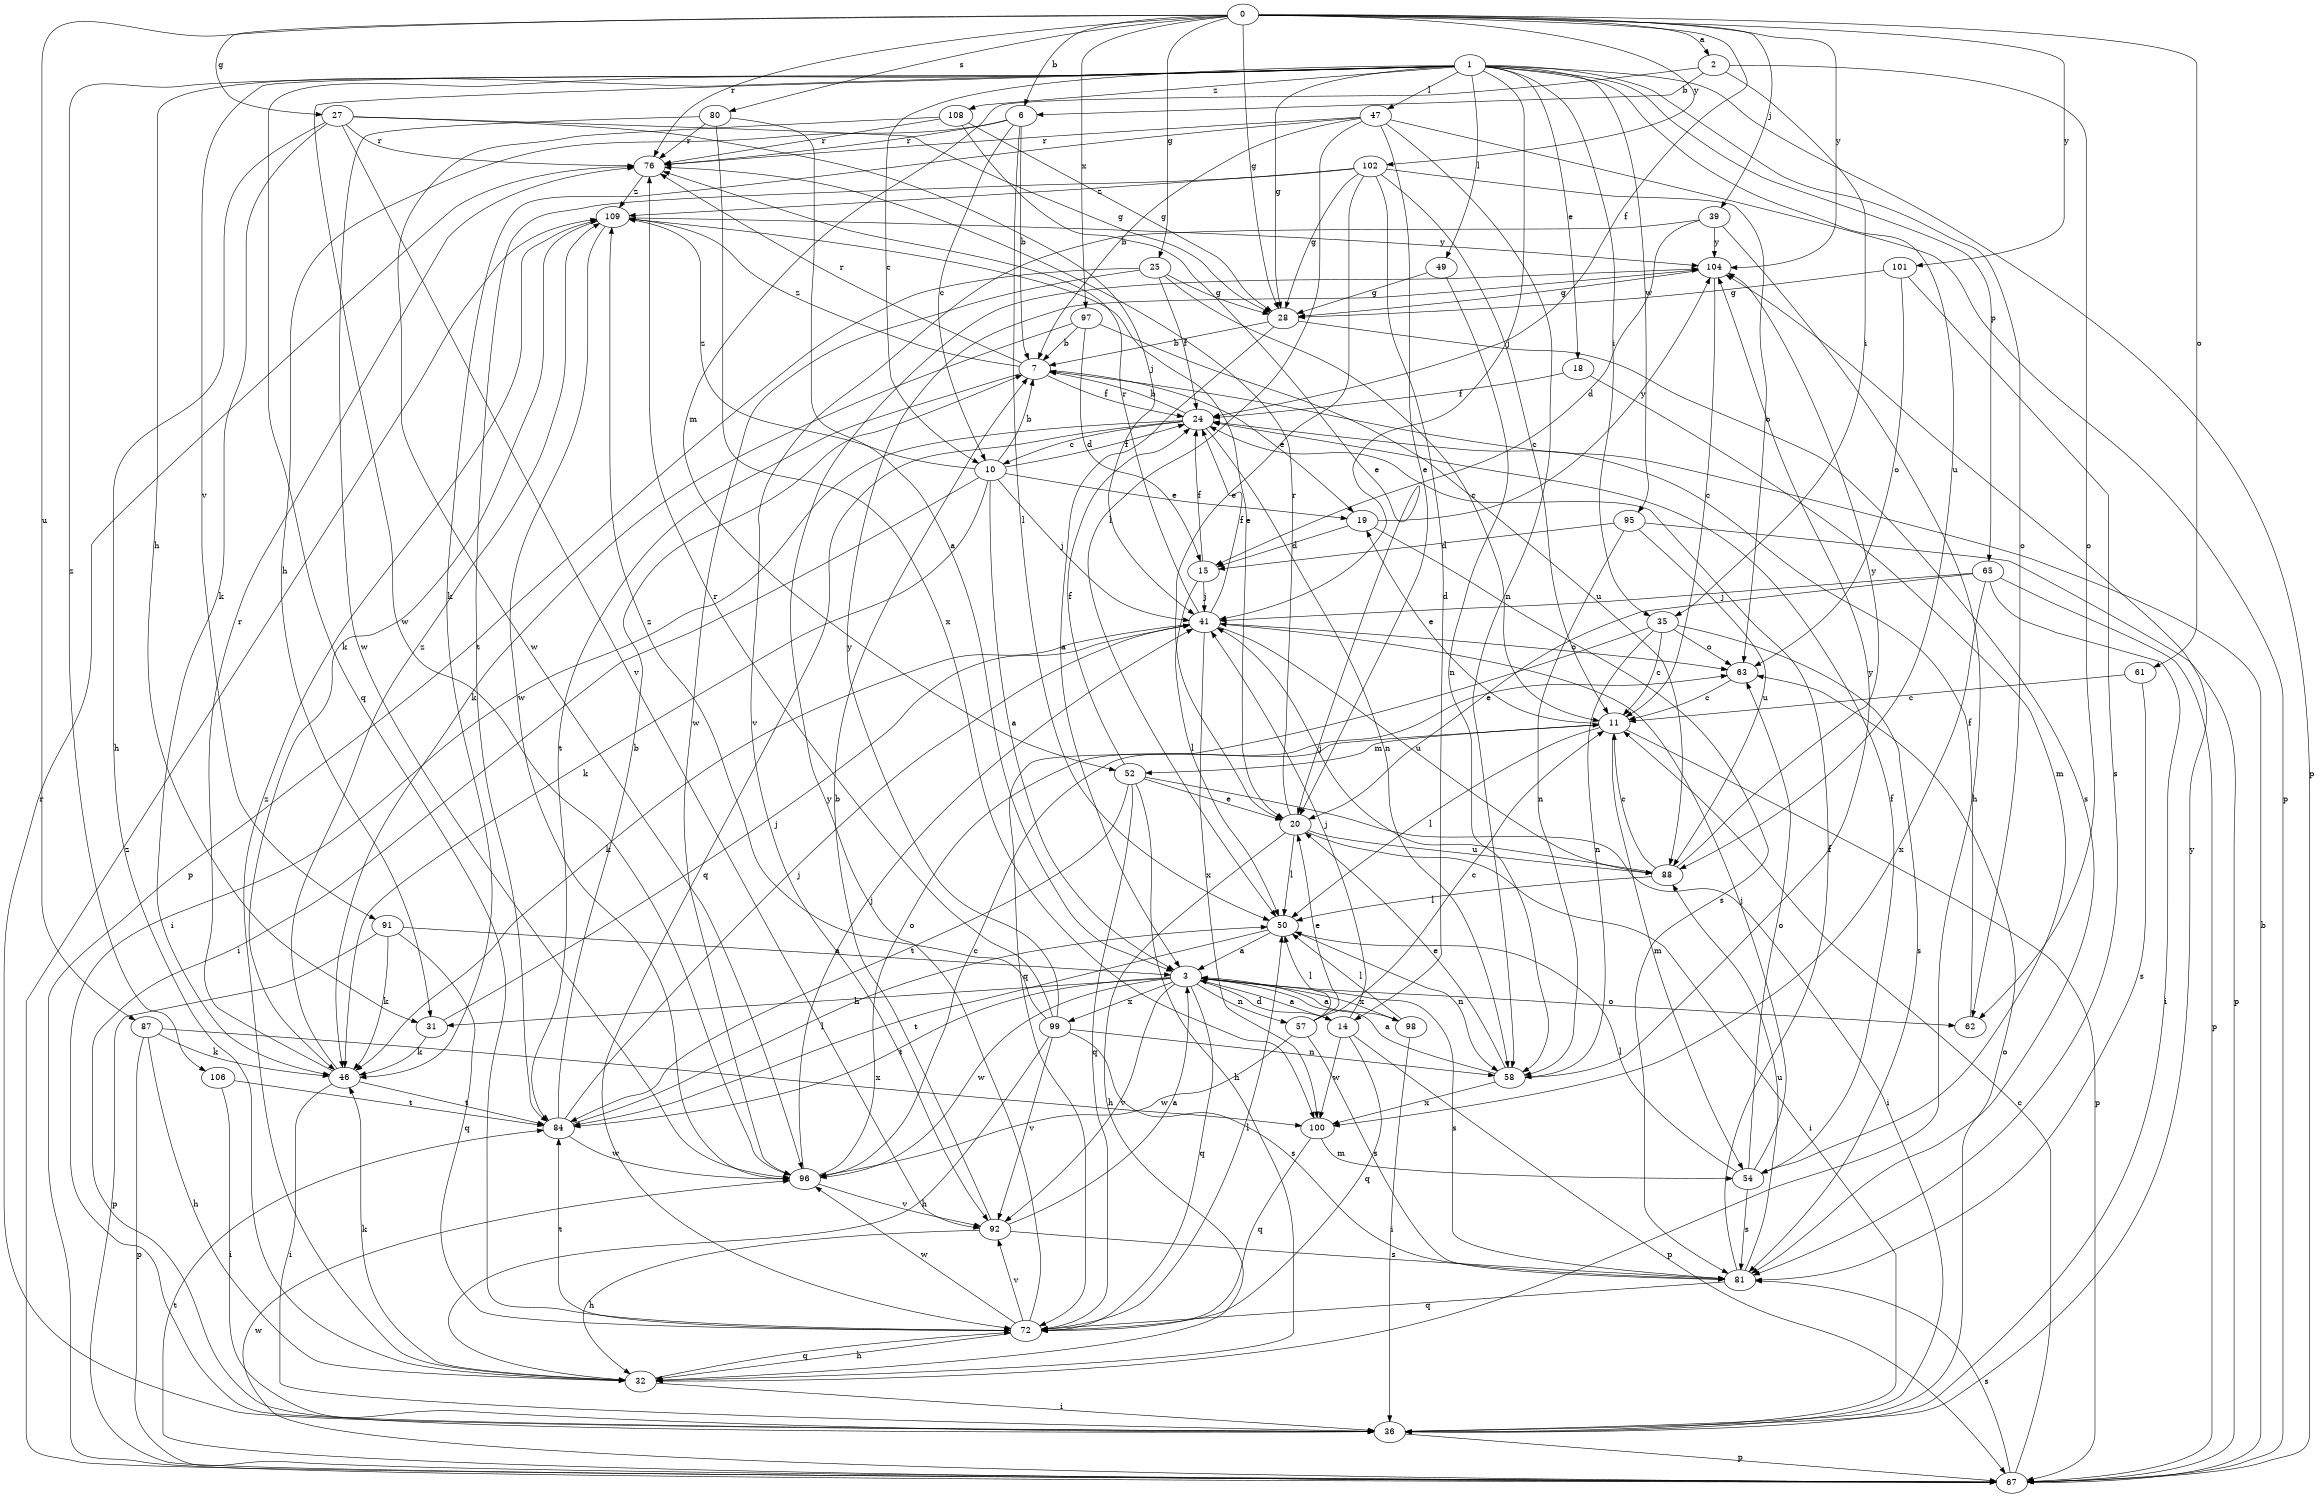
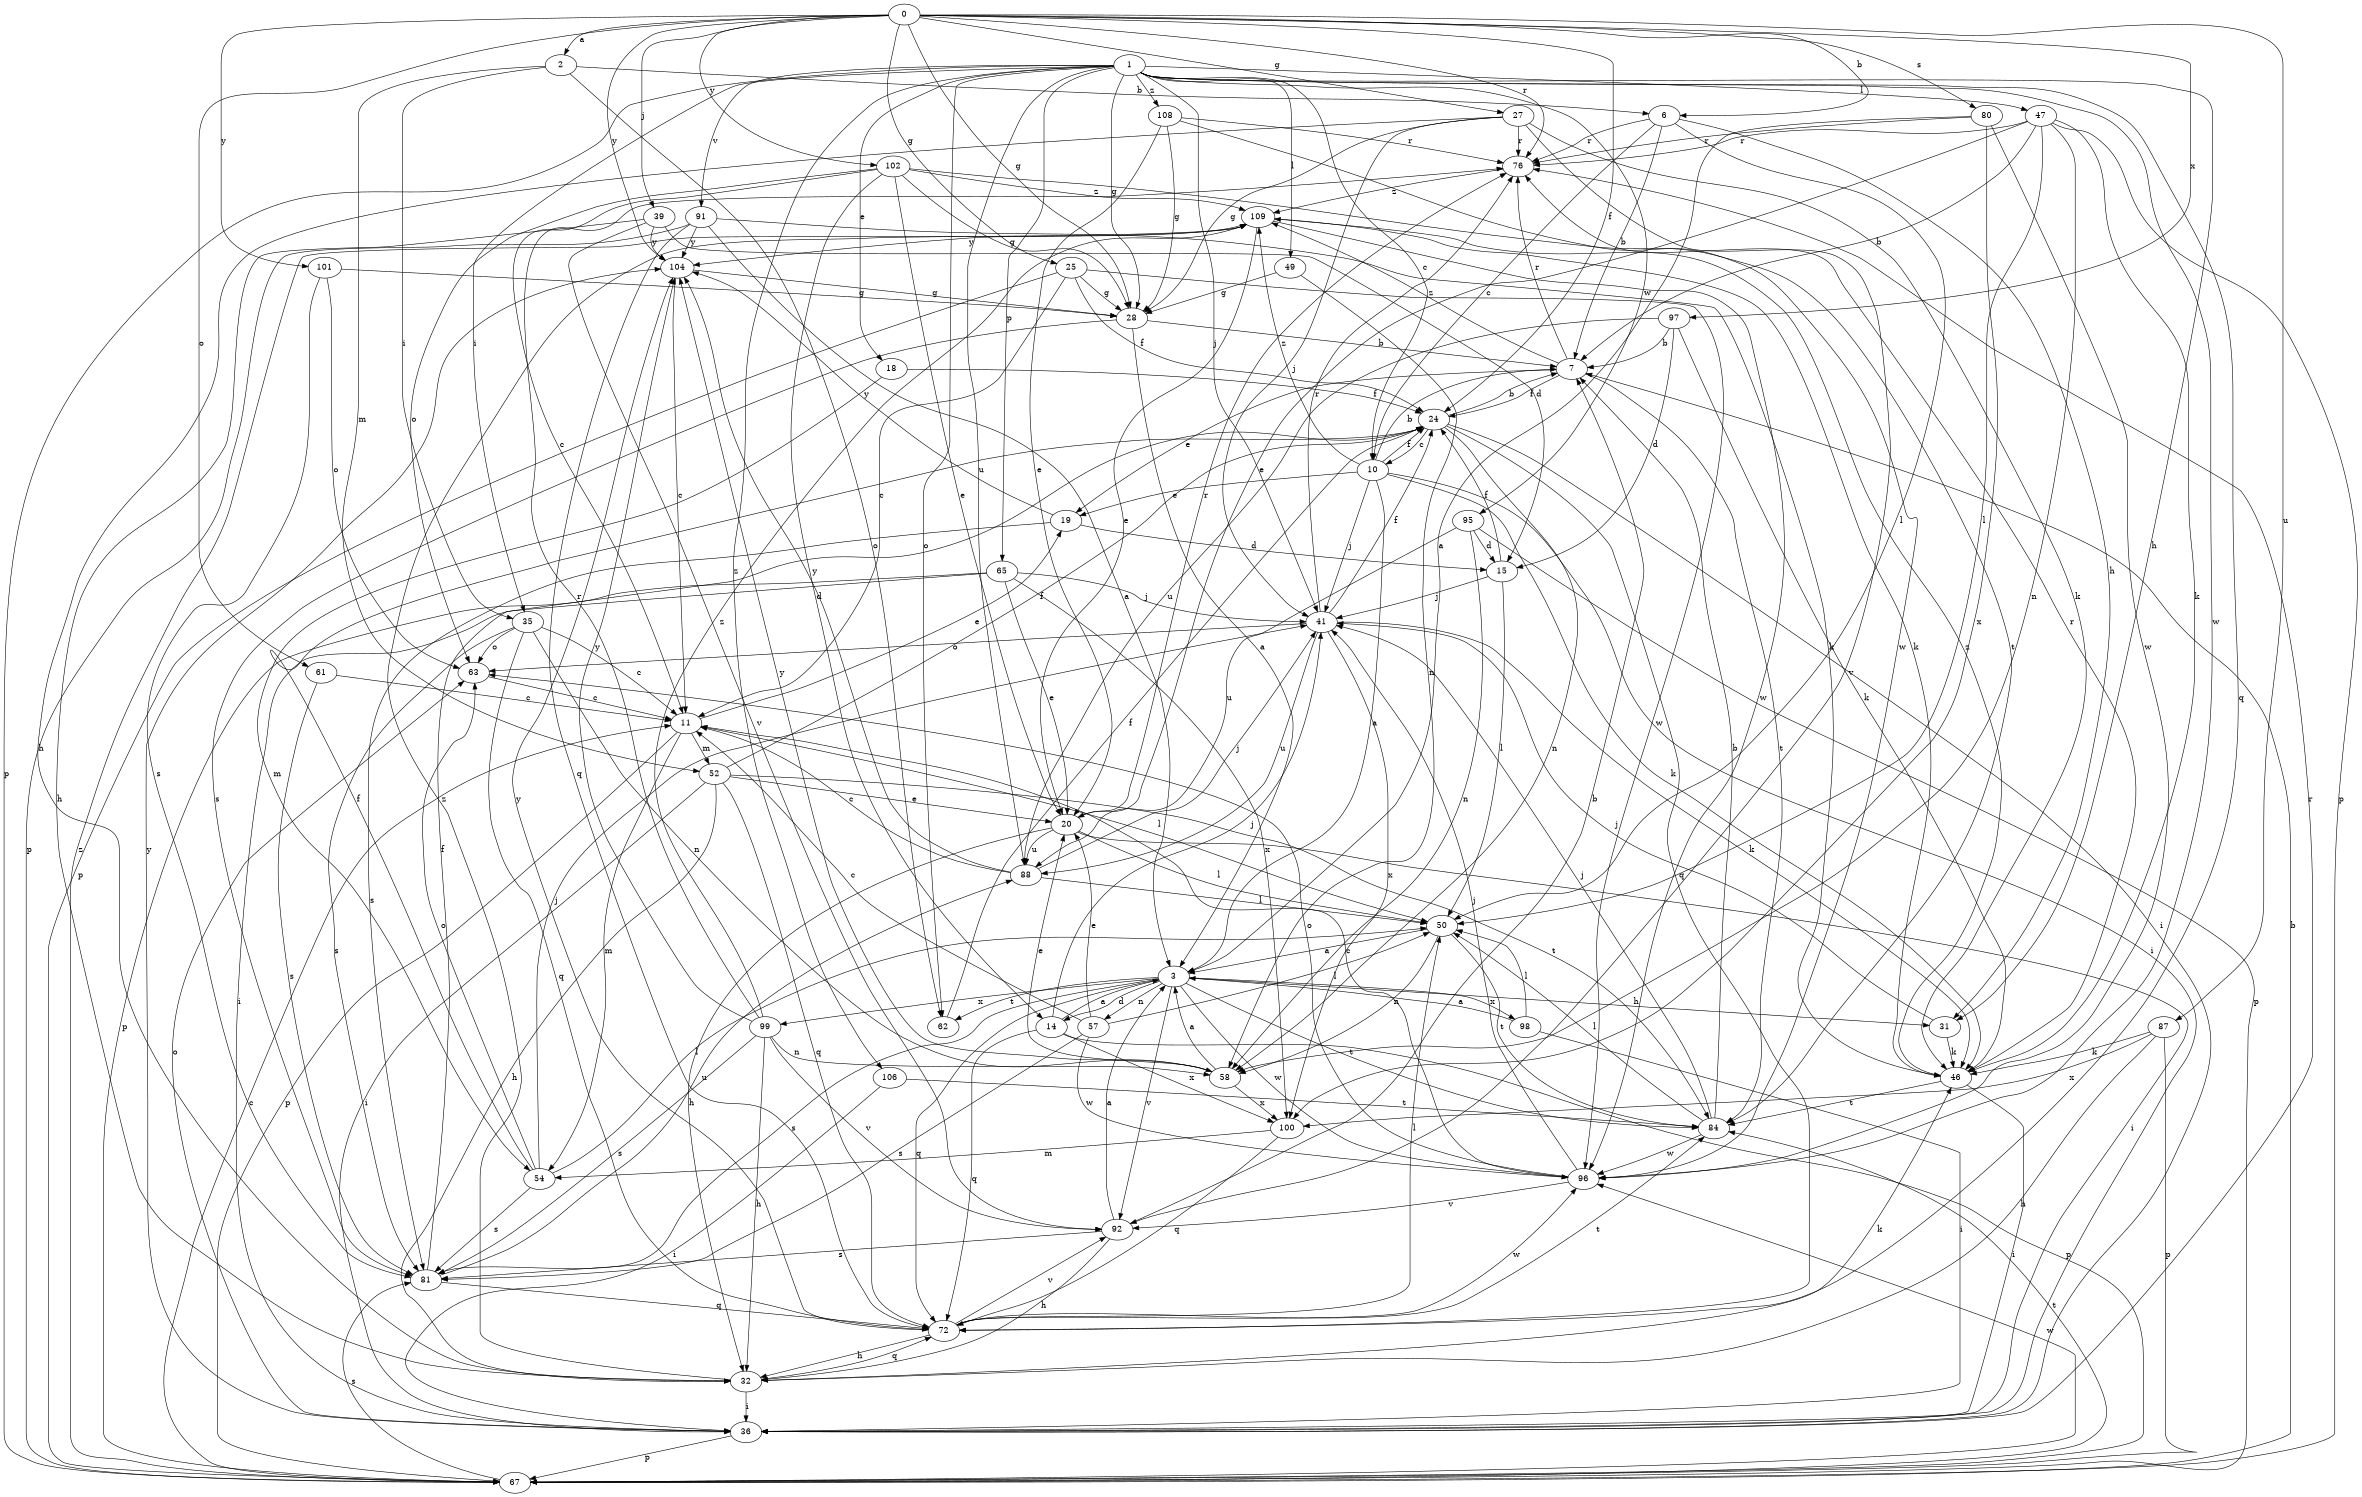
edge "91" -> "104": added, label "y"
edge "3" -> "62": label "o" -> "t"
edge "14" -> "100": label "w" -> "x"
